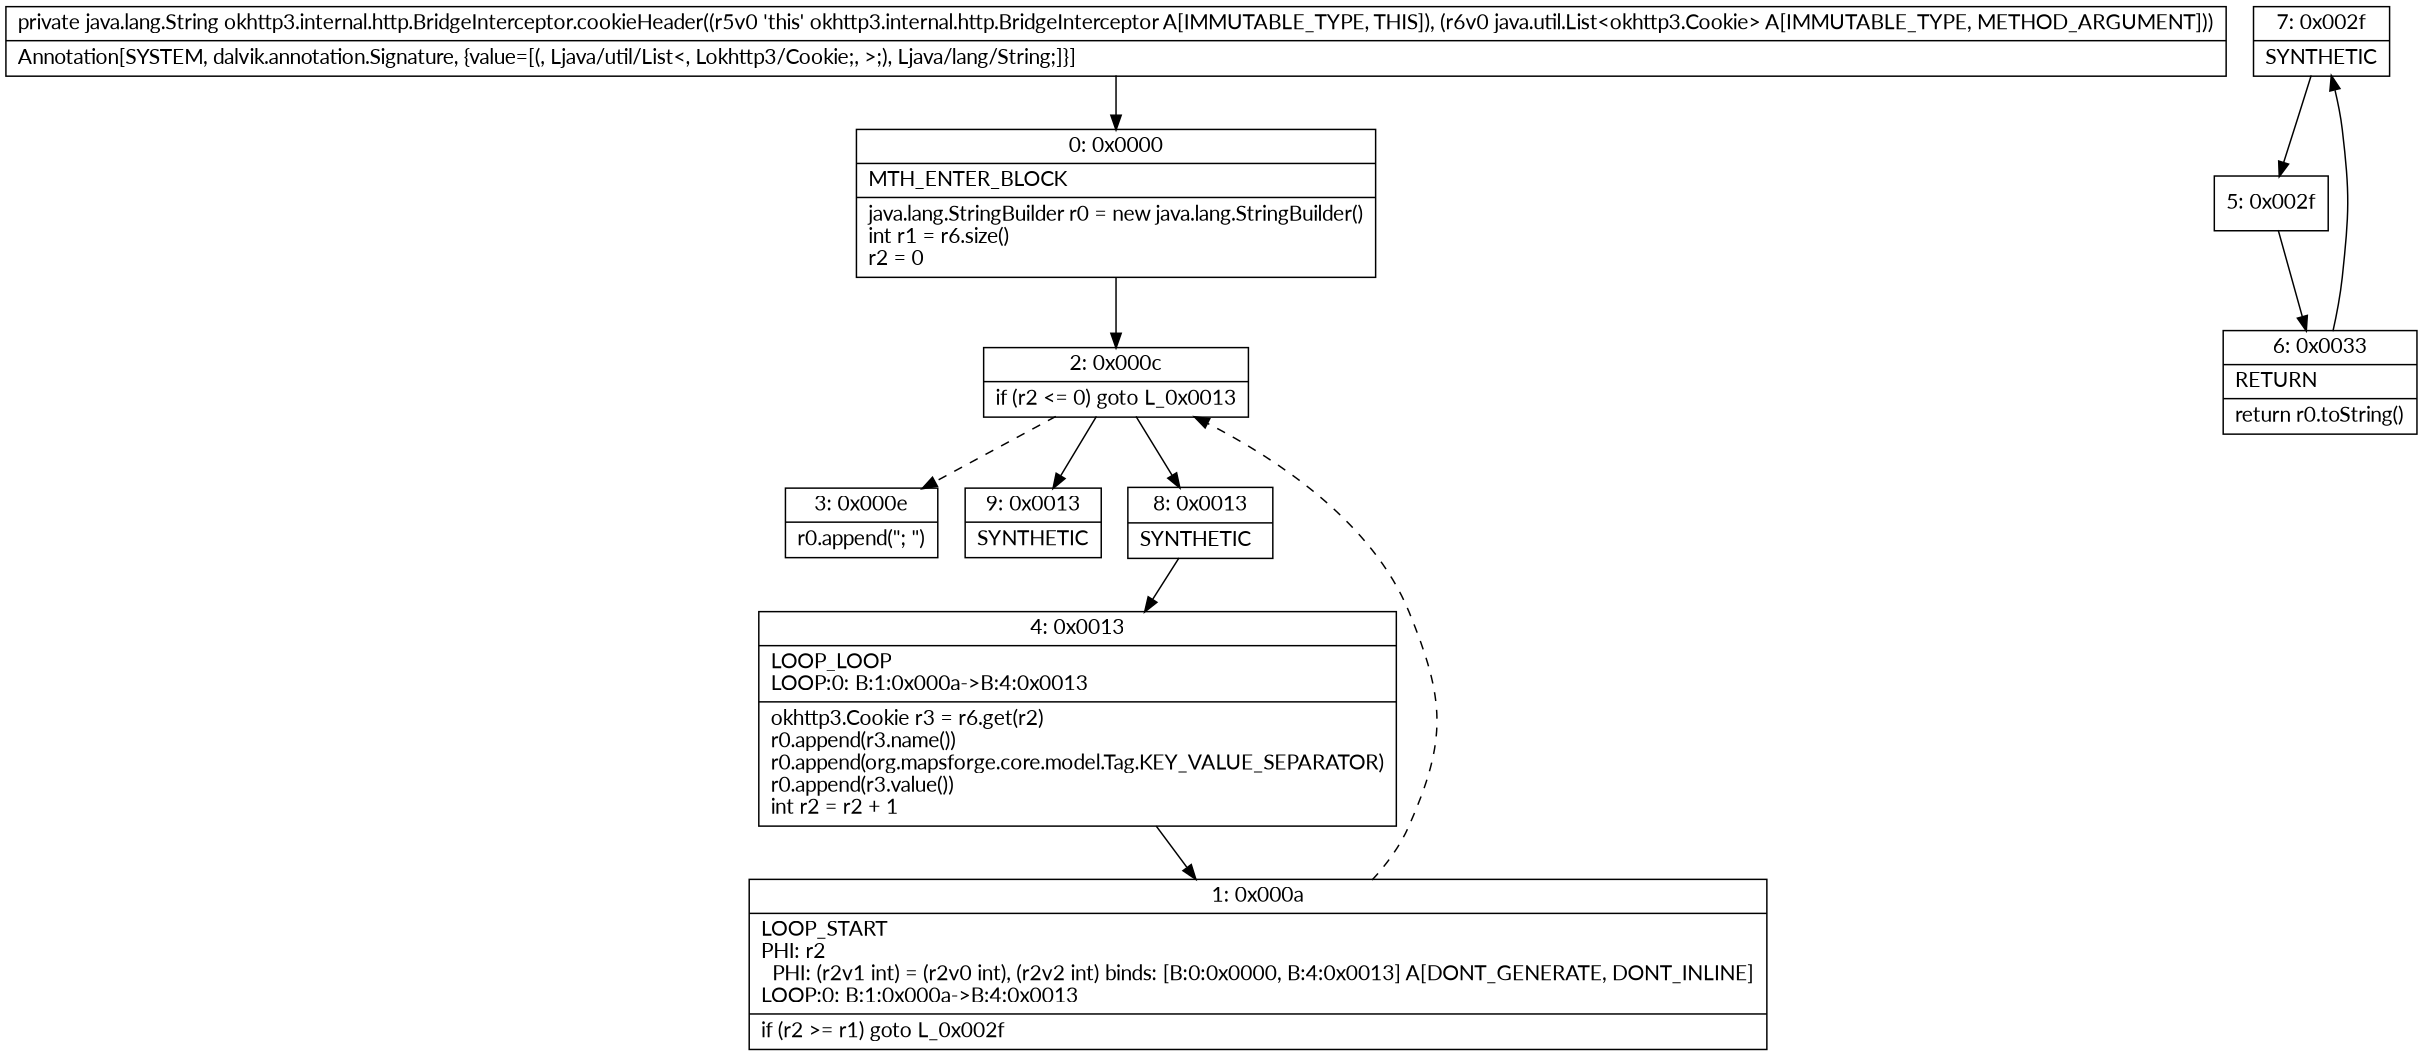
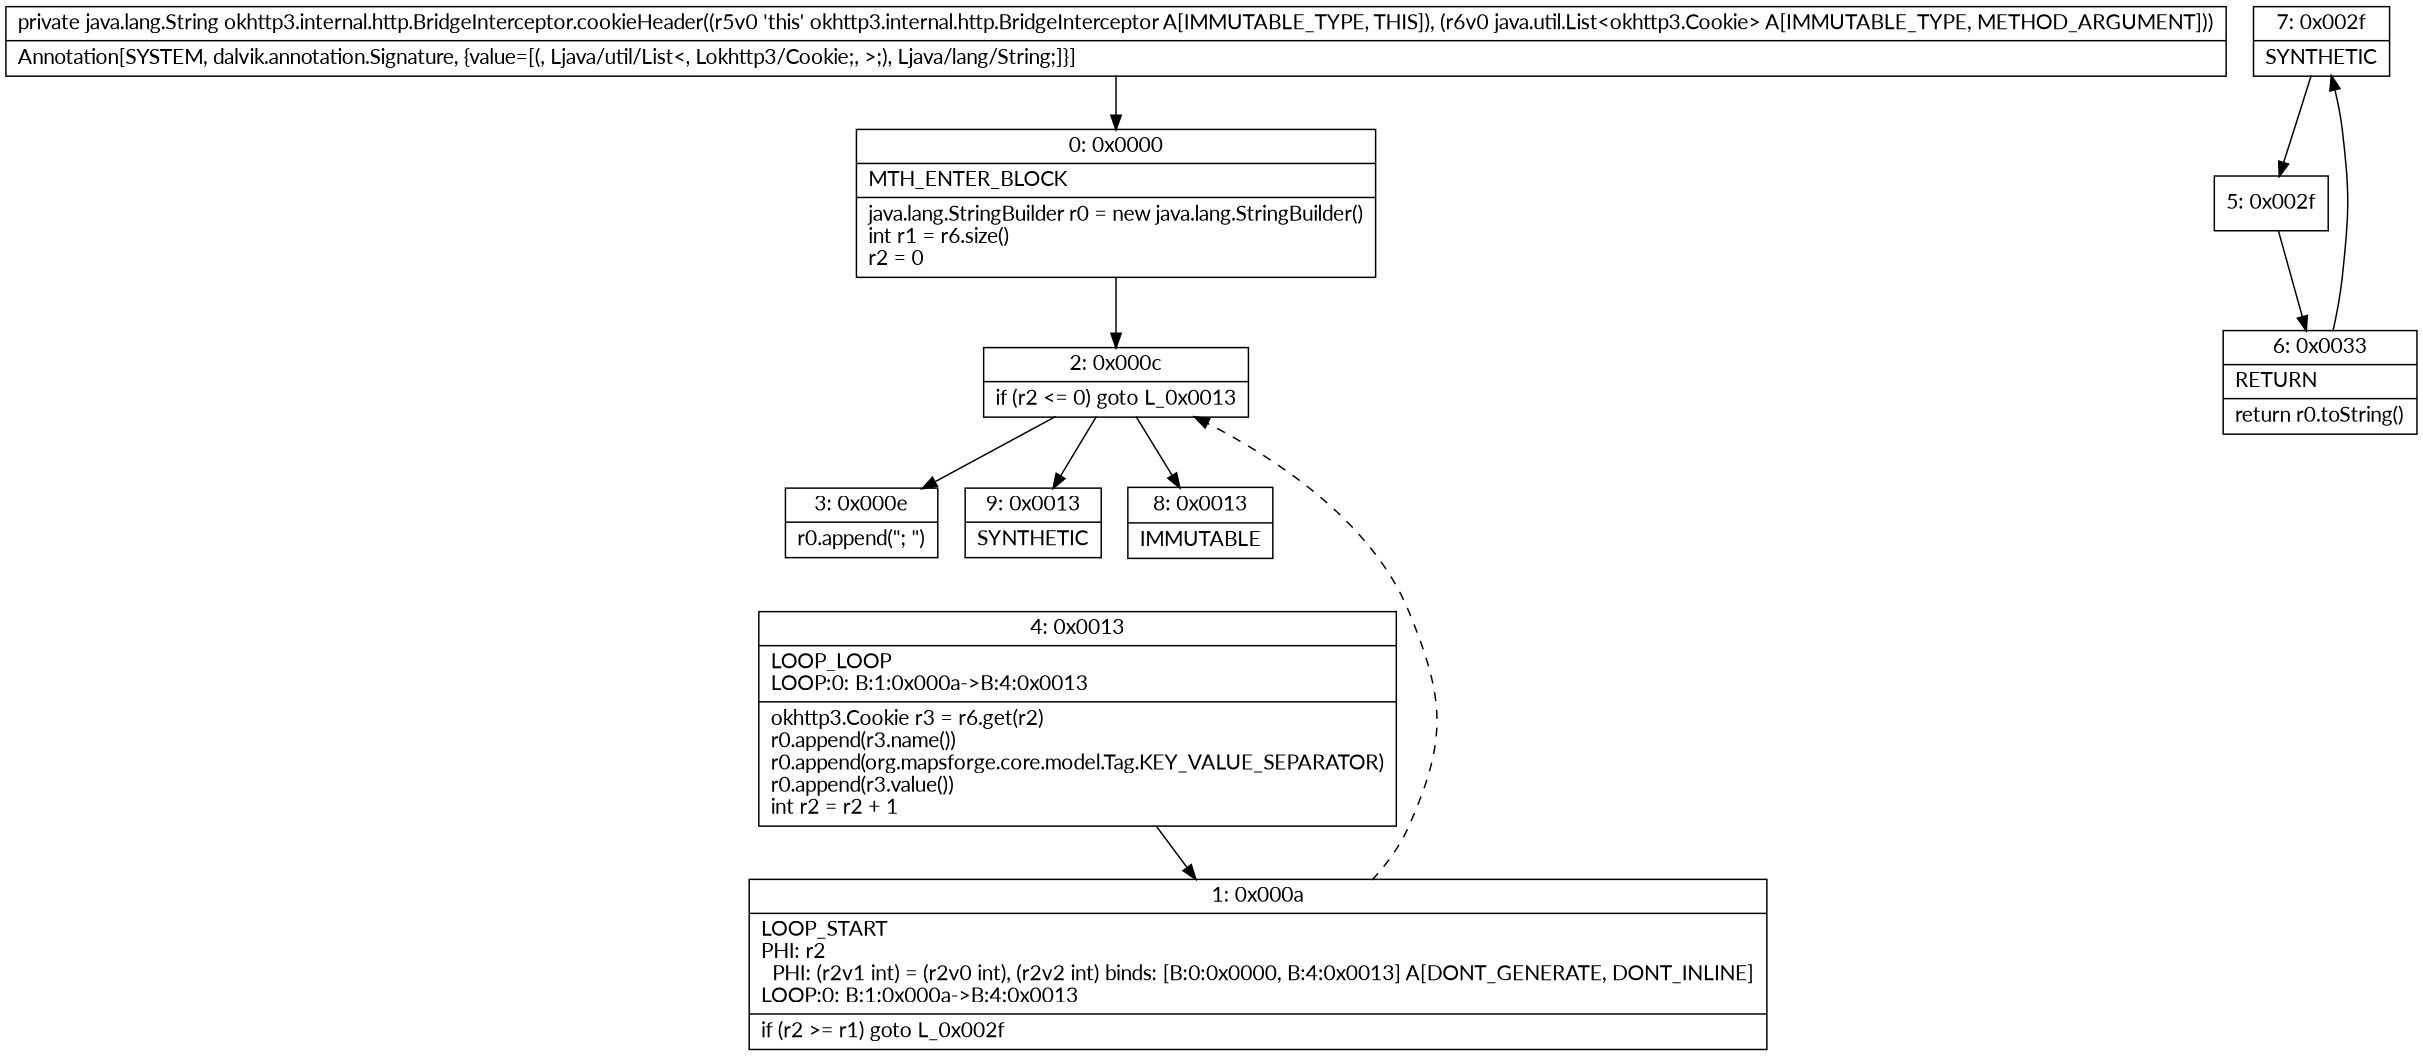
edge "2: 0x000c" -> "3: 0x000e": style dashed -> solid
node "8: 0x0013": text "SYNTHETIC" -> "IMMUTABLE"
edge "8: 0x0013" -> "4: 0x0013": removed
